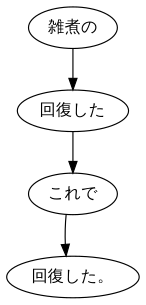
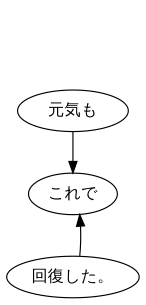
node "雑煮の": removed
node "回復した": label "回復した" -> "元気も"
edge "これで" -> "回復した。": reversed
